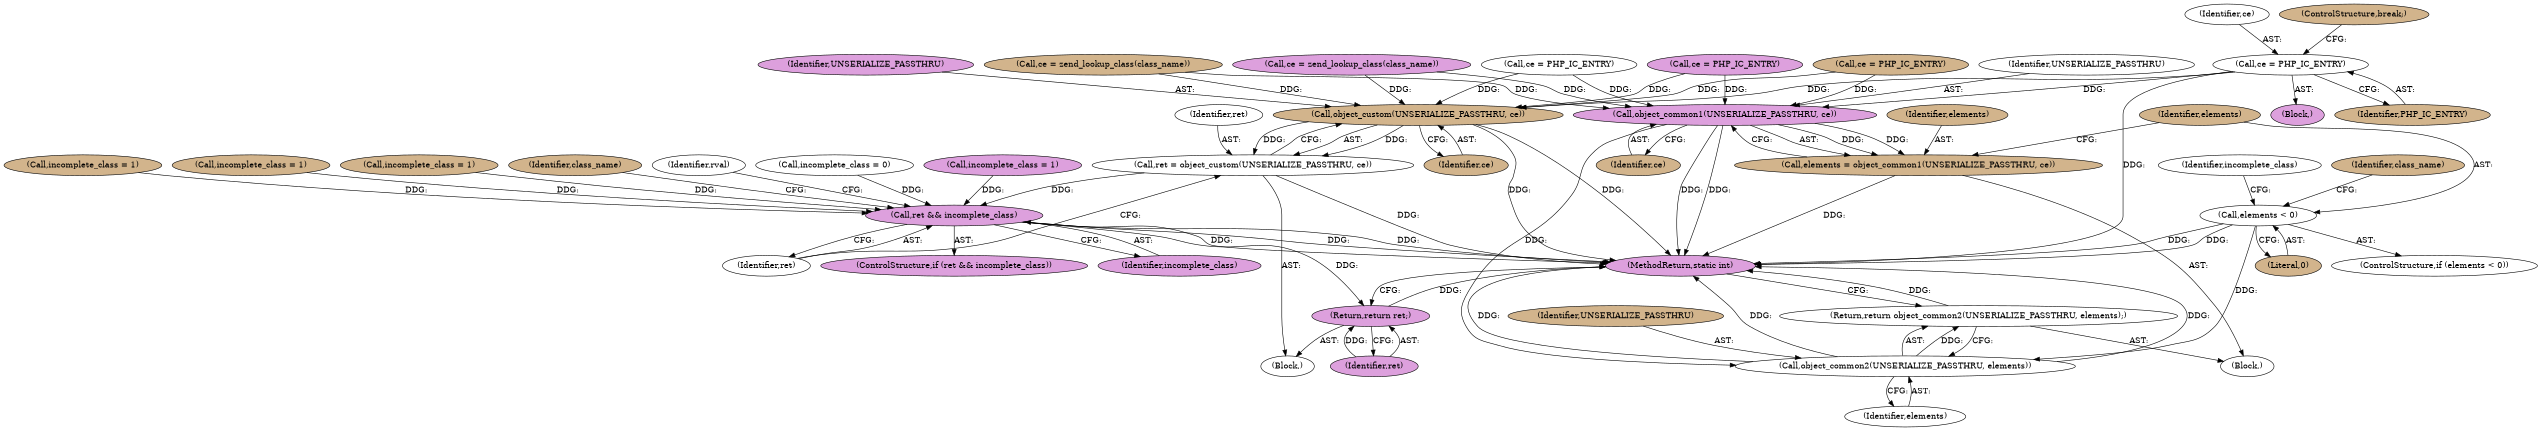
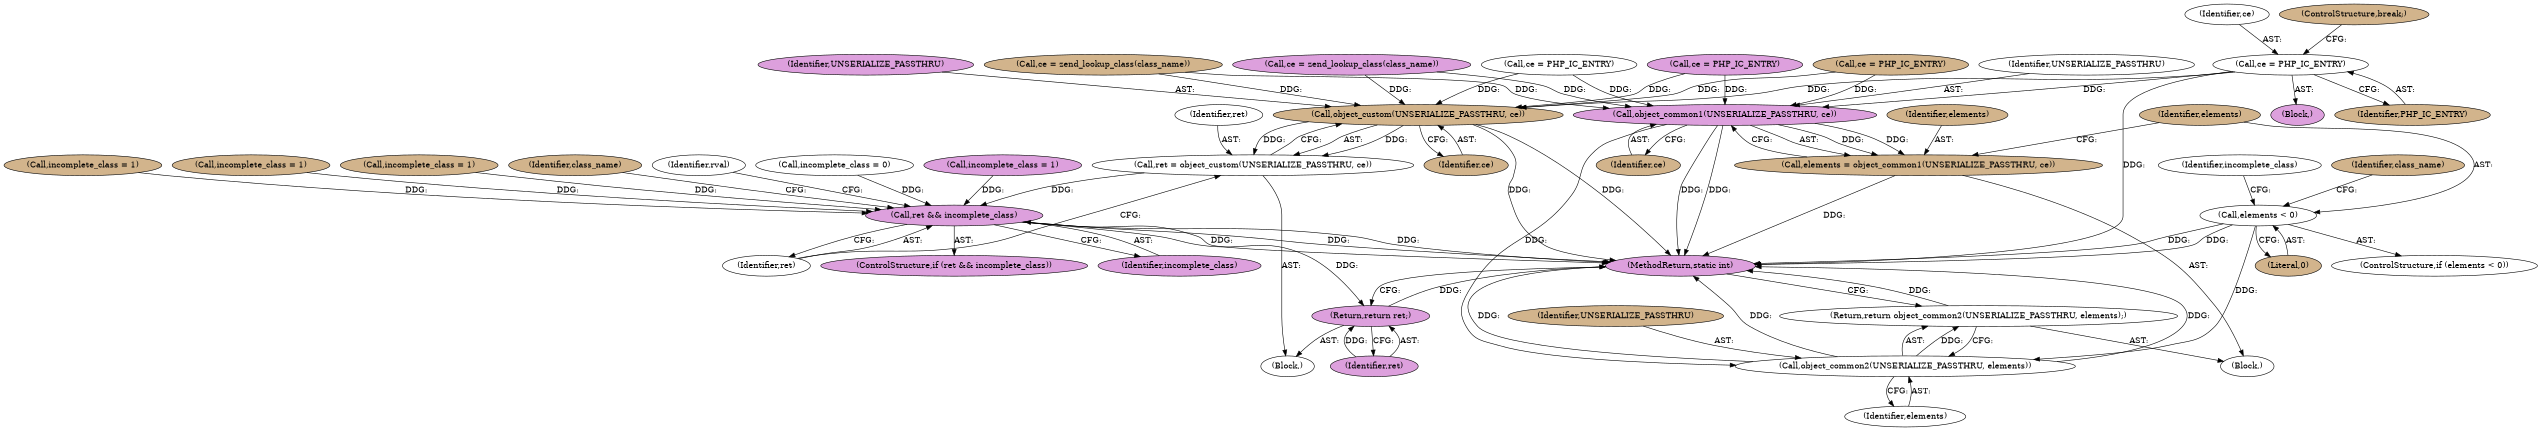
edge "(Call,ret = object_custom(UNSERIALIZE_PASSTHRU, ce))" -> "(MethodReturn,static int)": removed, label "DDG:"
